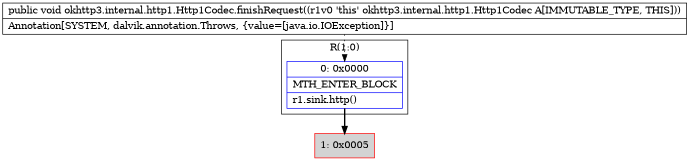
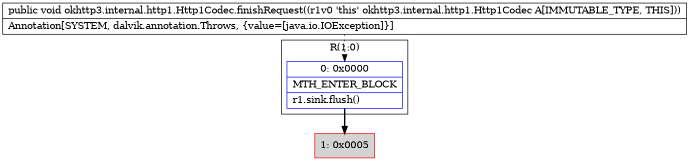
node "0: 0x0000": text "r1.sink.http()" -> "r1.sink.flush()"
